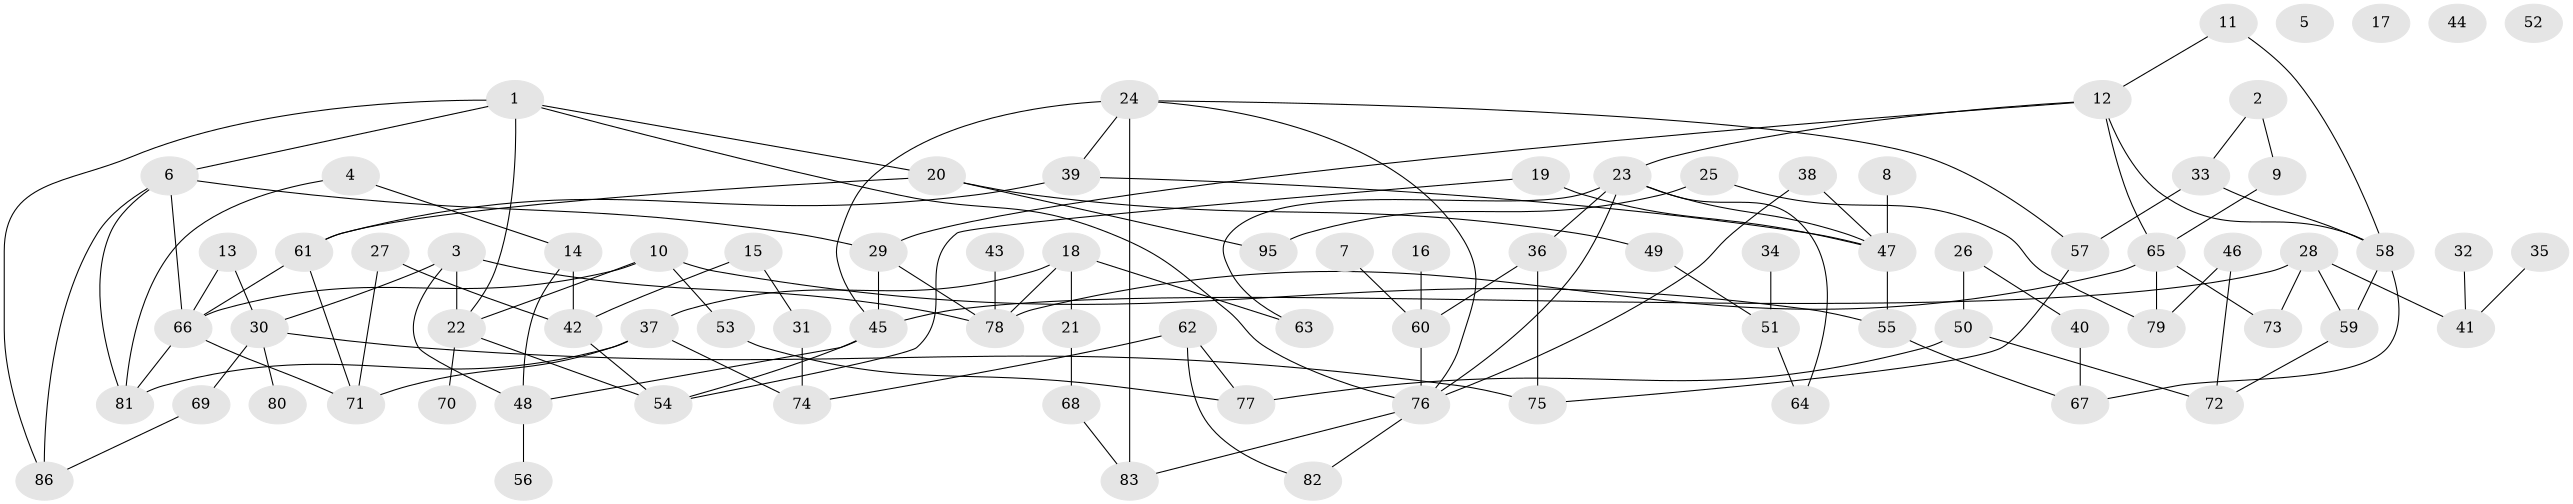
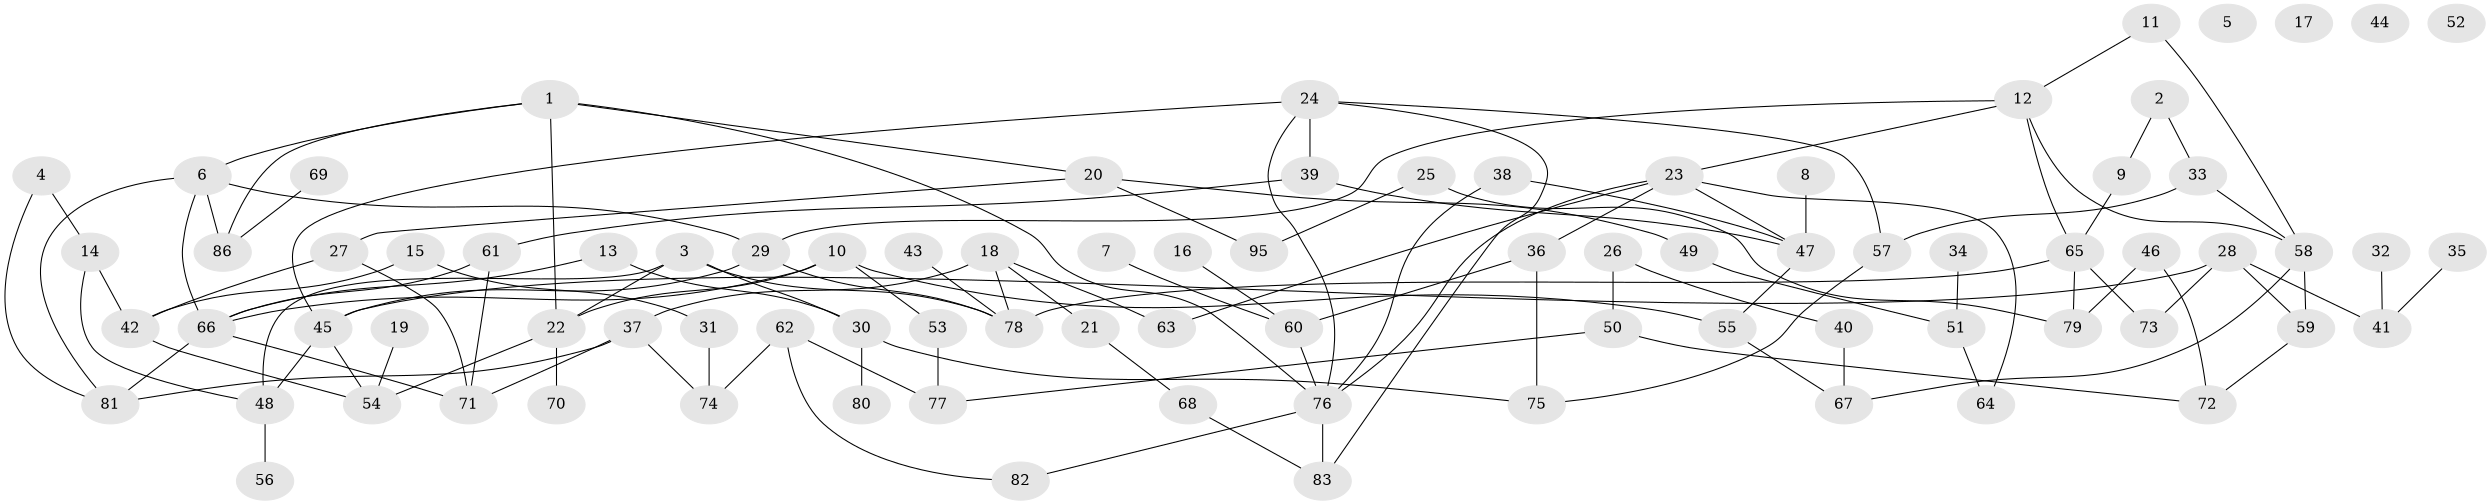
edge "20" -- "61": now "20" -- "27"
edge "19" -- "47": removed
edge "30" -- "69": removed
